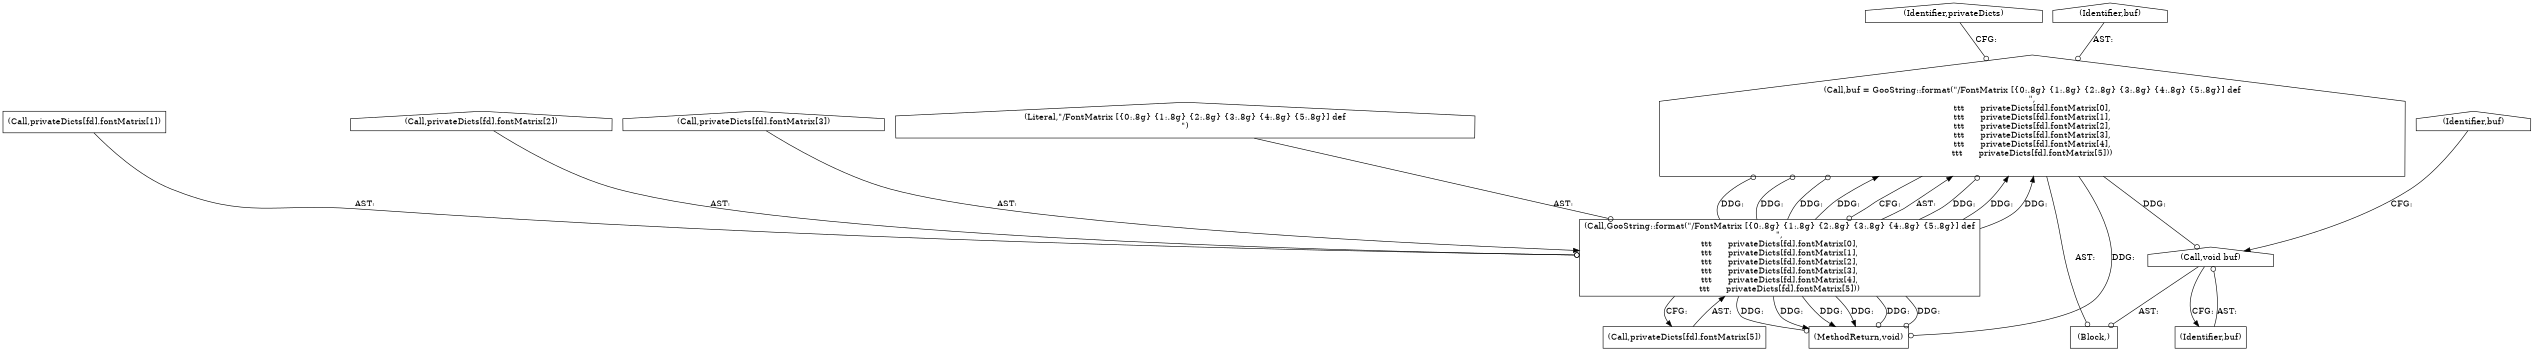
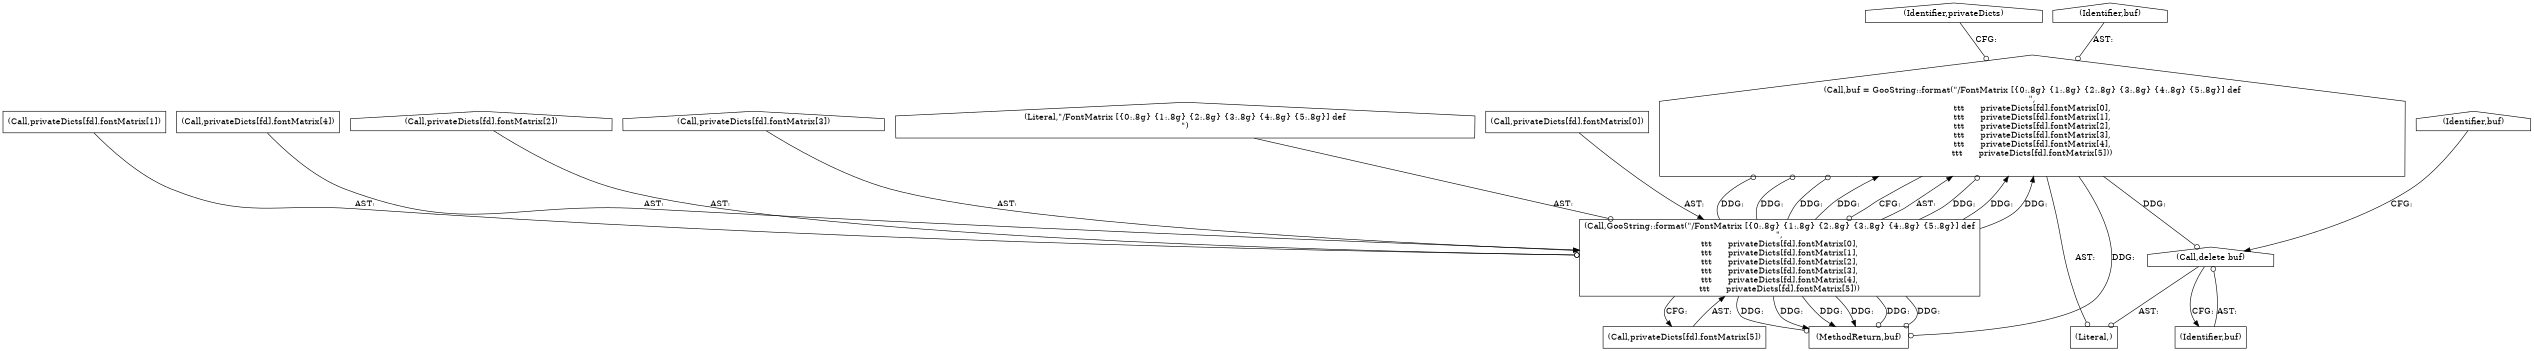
node "(Call,privateDicts[fd].fontMatrix[4])": added
node "(Call,privateDicts[fd].fontMatrix[0])": added
node "(Call,void buf)": label "(Call,void buf)" -> "(Call,delete buf)"
node "(MethodReturn,void)": label "(MethodReturn,void)" -> "(MethodReturn,buf)"
node "(Block,)": label "(Block,)" -> "(Literal,)"
